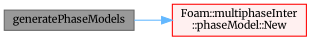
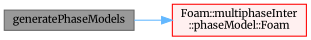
node "Foam::multiphaseInter ::phaseModel::New": label "Foam::multiphaseInter ::phaseModel::New" -> "Foam::multiphaseInter ::phaseModel::Foam"
